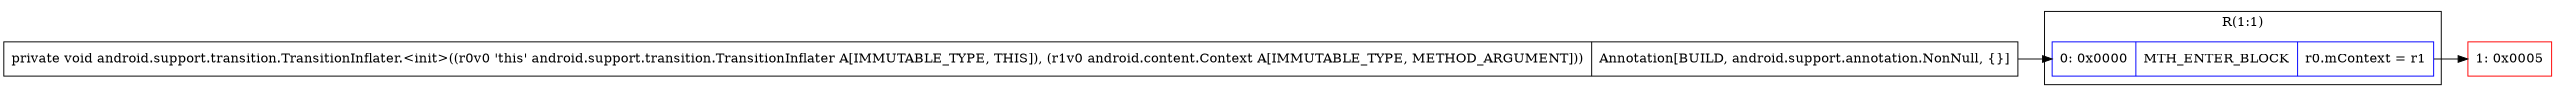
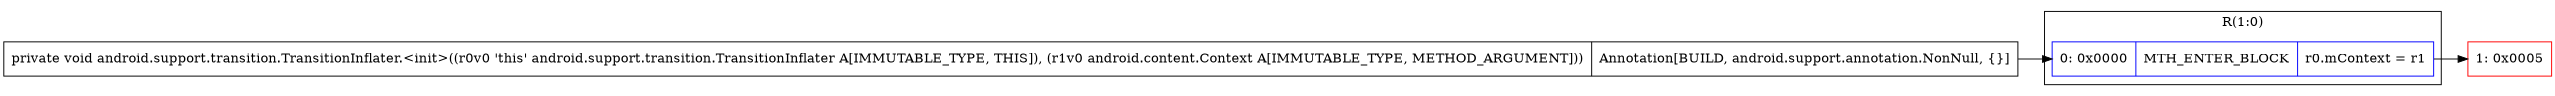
cluster "R(1:1)": label "R(1:1)" -> "R(1:0)"
